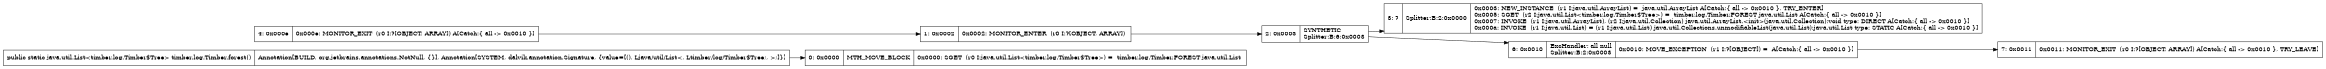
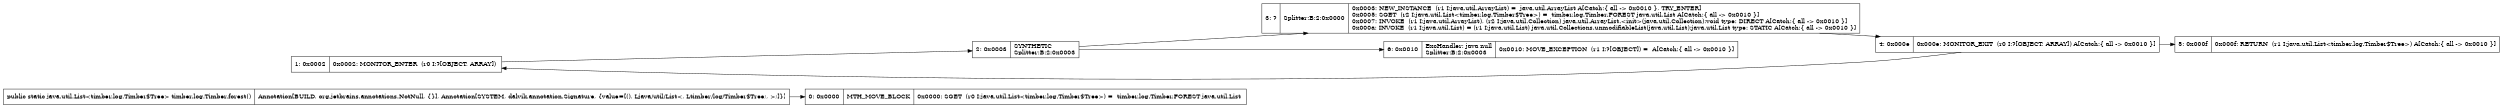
edge "3: ?" -> "4: 0x000e": added
node "2: 0x0003": text "Splitter:B:6:0x0003" -> "Splitter:B:2:0x0003"
node "5: 0x000f": added
node "6: 0x0010": text "ExcHandler: all null" -> "ExcHandler: java null"
node "7: 0x0011": removed
